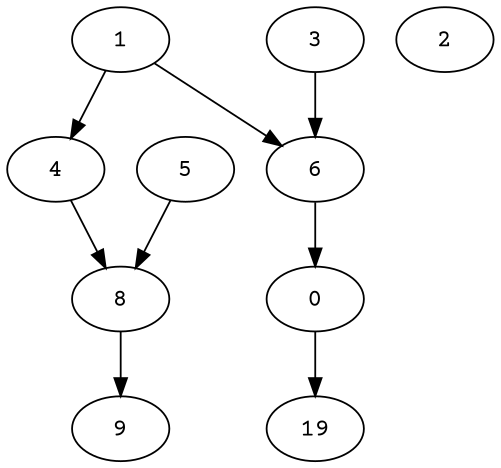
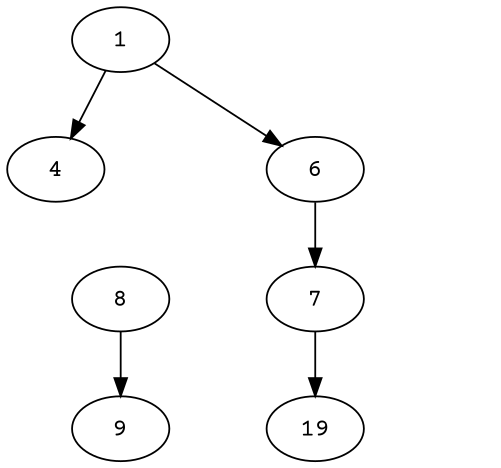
node "3": removed
node "2": removed
node "5": removed
edge "4" -> "8": removed
node "0": label "0" -> "7"
